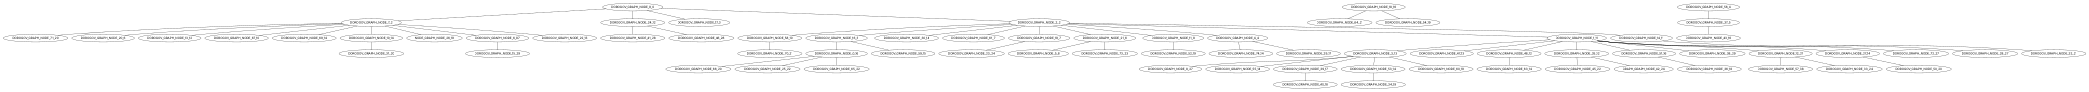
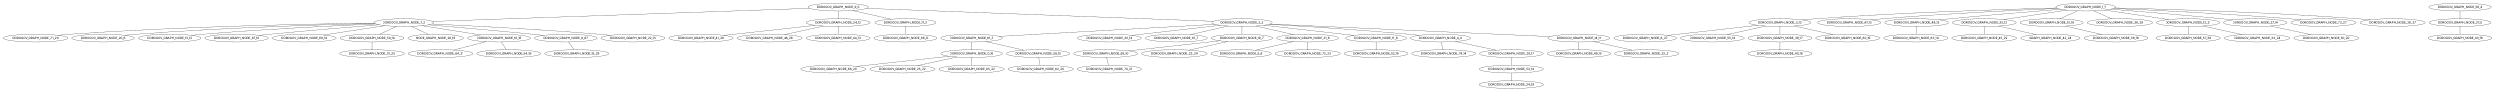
edge "DOROGOV_GRAPH_NODE_2_2" -- "DOROGOV_GRAPH_NODE_58_10": now "DOROGOV_GRAPH_NODE_19_7" -- "DOROGOV_GRAPH_NODE_58_10"
edge "DOROGOV_GRAPH_NODE_7_2" -- "DOROGOV_GRAPH_NODE_18_16": added
edge "DOROGOV_GRAPH_NODE_2_2" -- "DOROGOV_GRAPH_NODE_1_11": removed
node "DOROGOV_GRAPH_NODE_10_14": label "DOROGOV_GRAPH_NODE_10_14" -> "DOROGOV_GRAPH_NODE_50_14"
node "DOROGOV_GRAPH_NODE_44_13": added
node "DOROGOV_GRAPH_NODE_68_9": added
node "DOROGOV_GRAPH_NODE_49_15": added
edge "DOROGOV_GRAPH_NODE_3_13" -- "DOROGOV_GRAPH_NODE_53_14": now "DOROGOV_GRAPH_NODE_29_17" -- "DOROGOV_GRAPH_NODE_53_14"
node "DOROGOV_GRAPH_NODE_62_20": added
